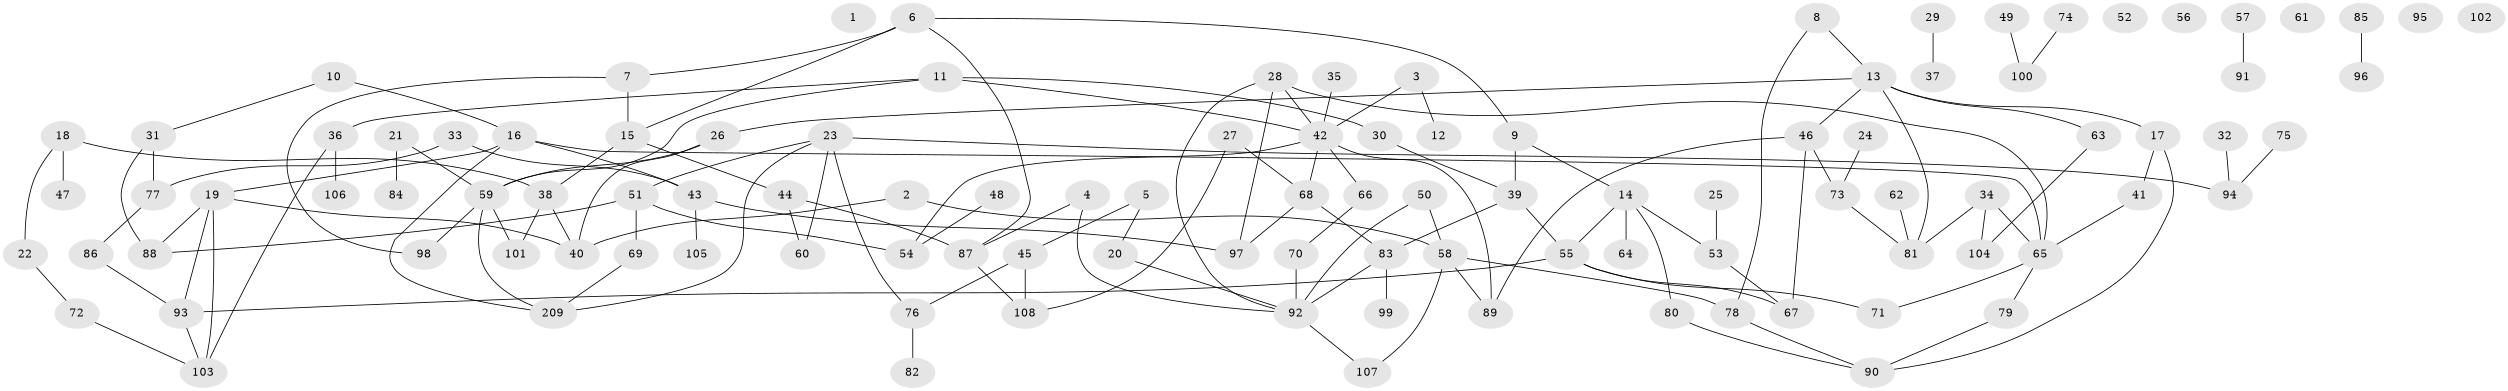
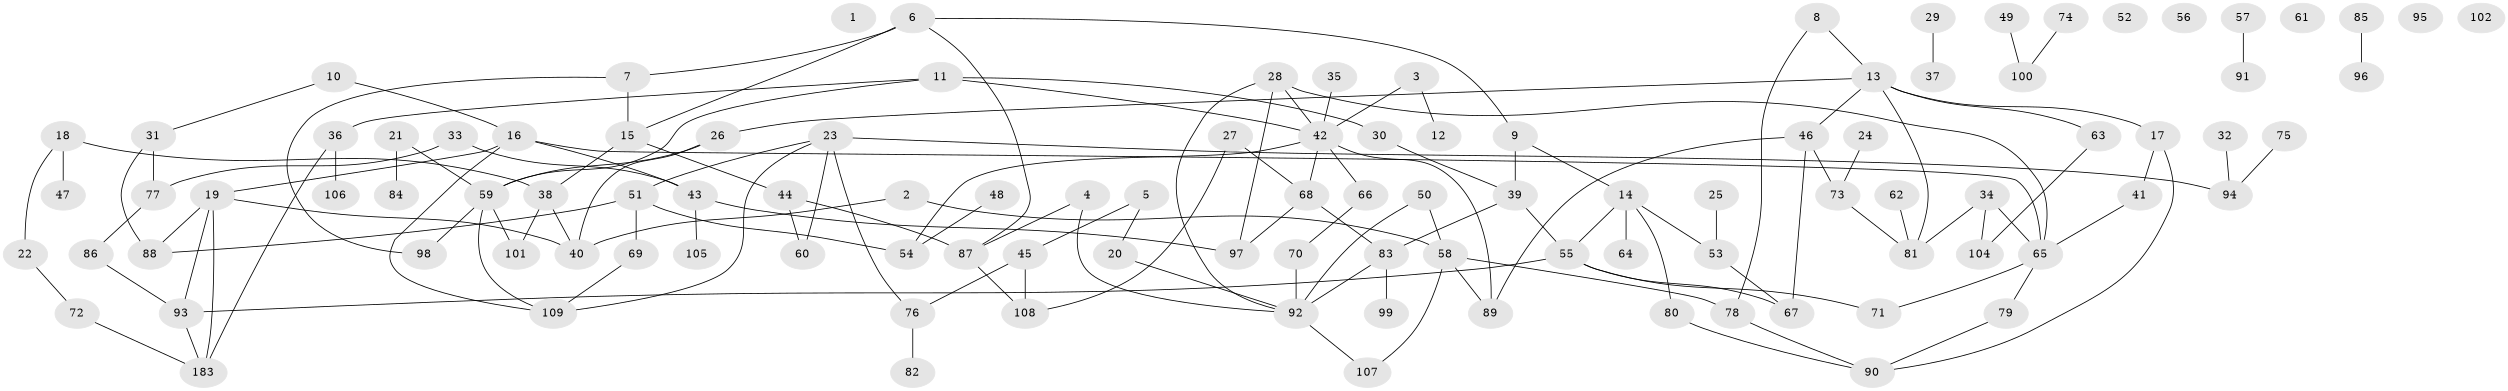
node "209": label "209" -> "109"
node "103": label "103" -> "183"
